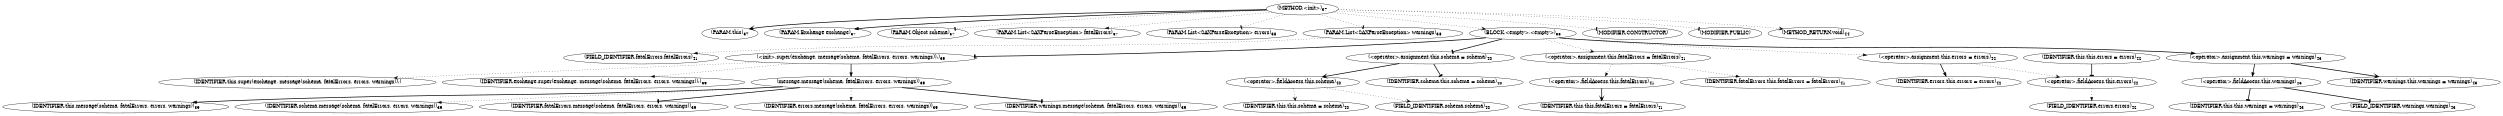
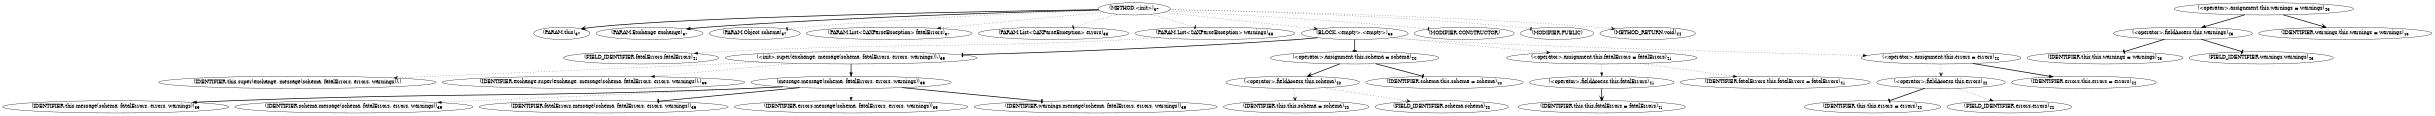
edge "(BLOCK,<empty>,<empty>)" -> "(<operator>.assignment,this.warnings = warnings)": removed
edge "(IDENTIFIER,this,this.errors = errors)" -> "(<operator>.fieldAccess,this.errors)": reversed
